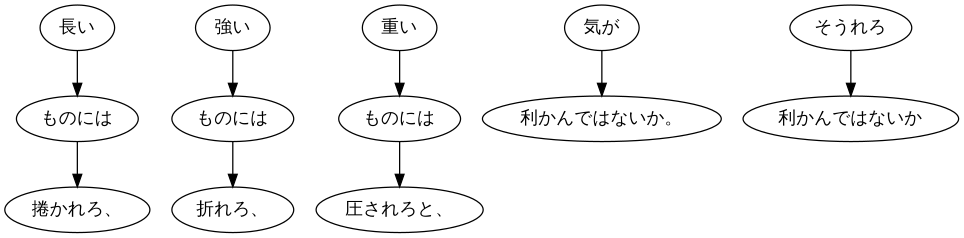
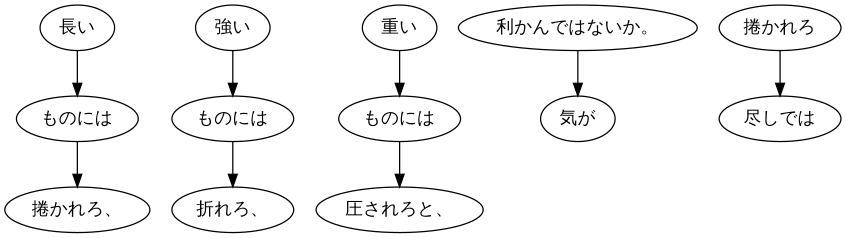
node "そうれろ": label "そうれろ" -> "捲かれろ"
edge "気が" -> "利かんではないか。": reversed
node "利かんではないか": label "利かんではないか" -> "尽しでは"
